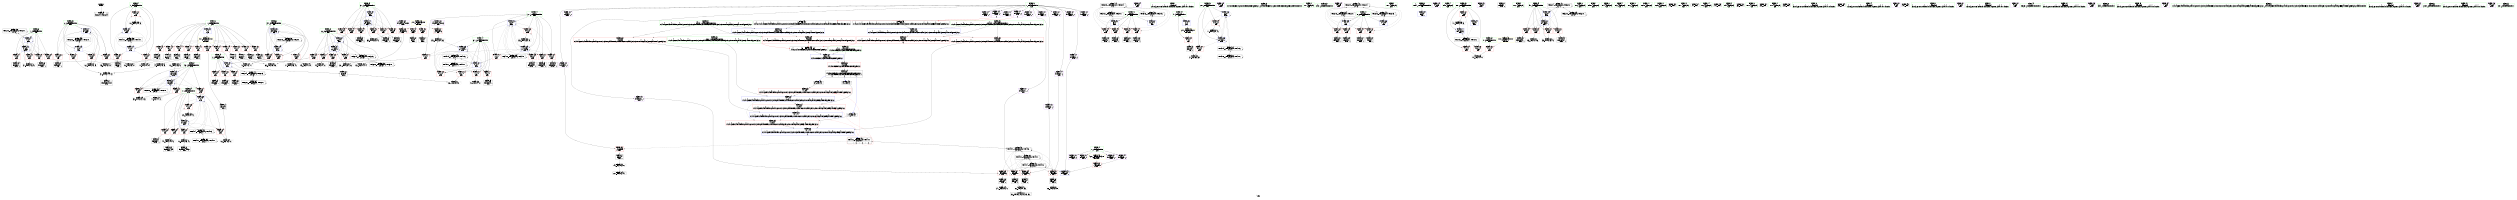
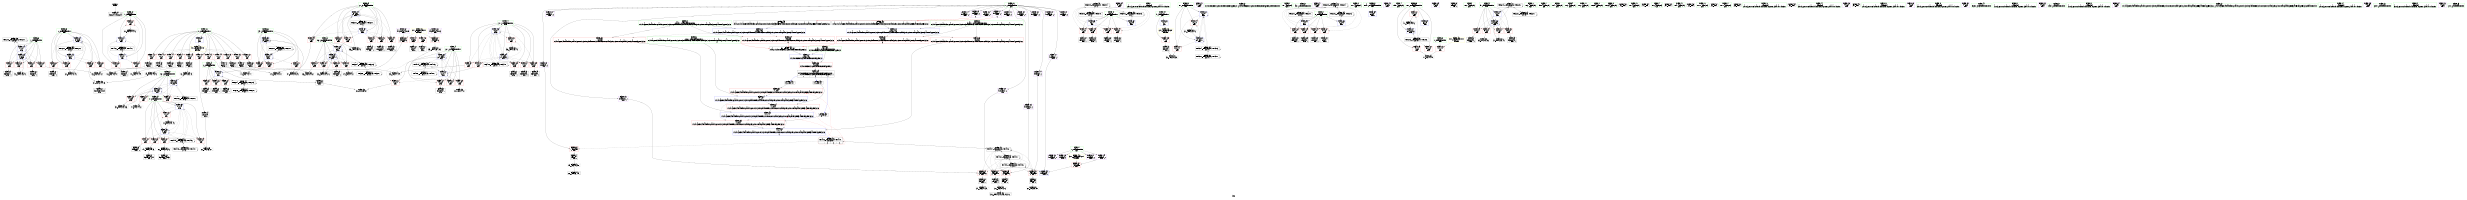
node "NodeID: 367": added
